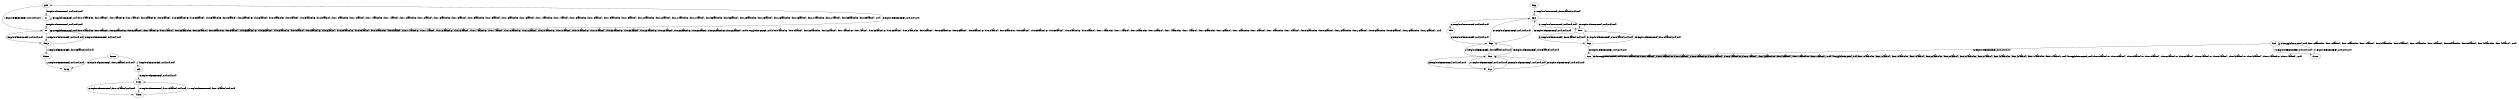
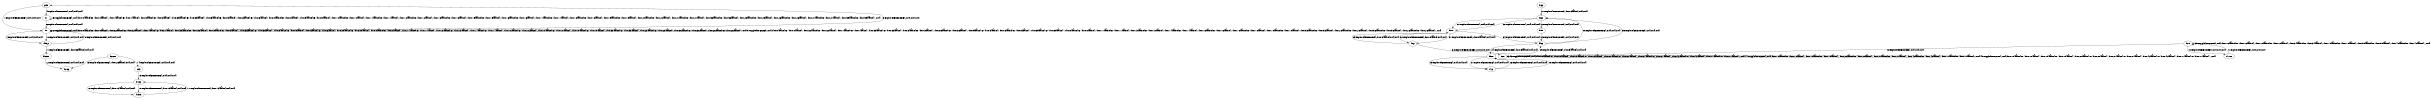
edge "d8m" -> "d5p": added, label "34-explore[EXPLORE];/null/null/null"
